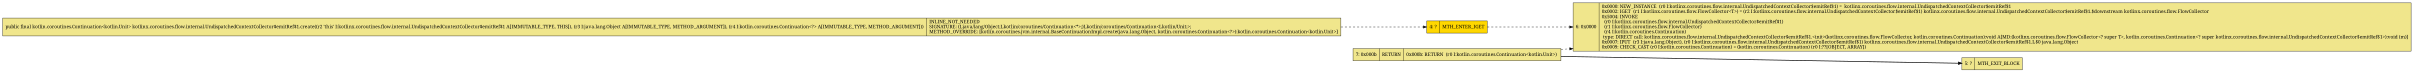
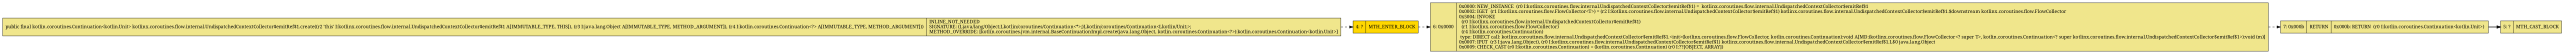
node "4: ?": text "MTH_ENTER_IGET" -> "MTH_ENTER_BLOCK"
edge "7: 0x000b" -> "6: 0x0000": reversed
node "5: ?": text "MTH_EXIT_BLOCK" -> "MTH_CAST_BLOCK"
